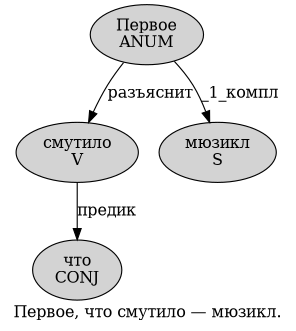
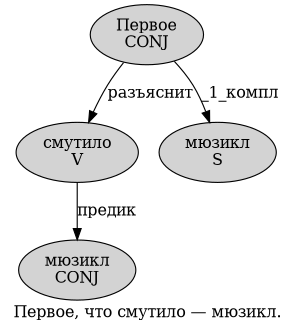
node "Первое ANUM": label "Первое ANUM" -> "Первое CONJ"
node "что CONJ": label "что CONJ" -> "мюзикл CONJ"
